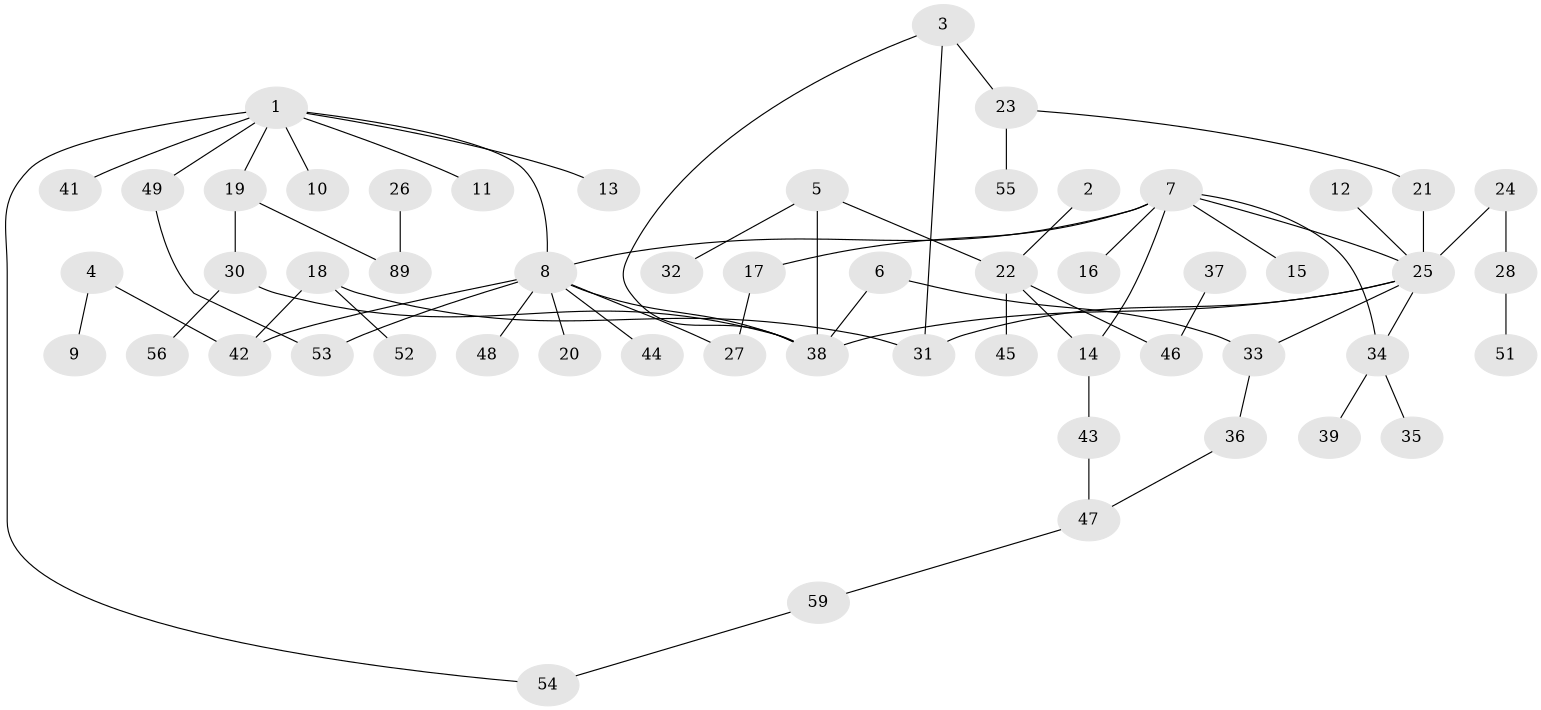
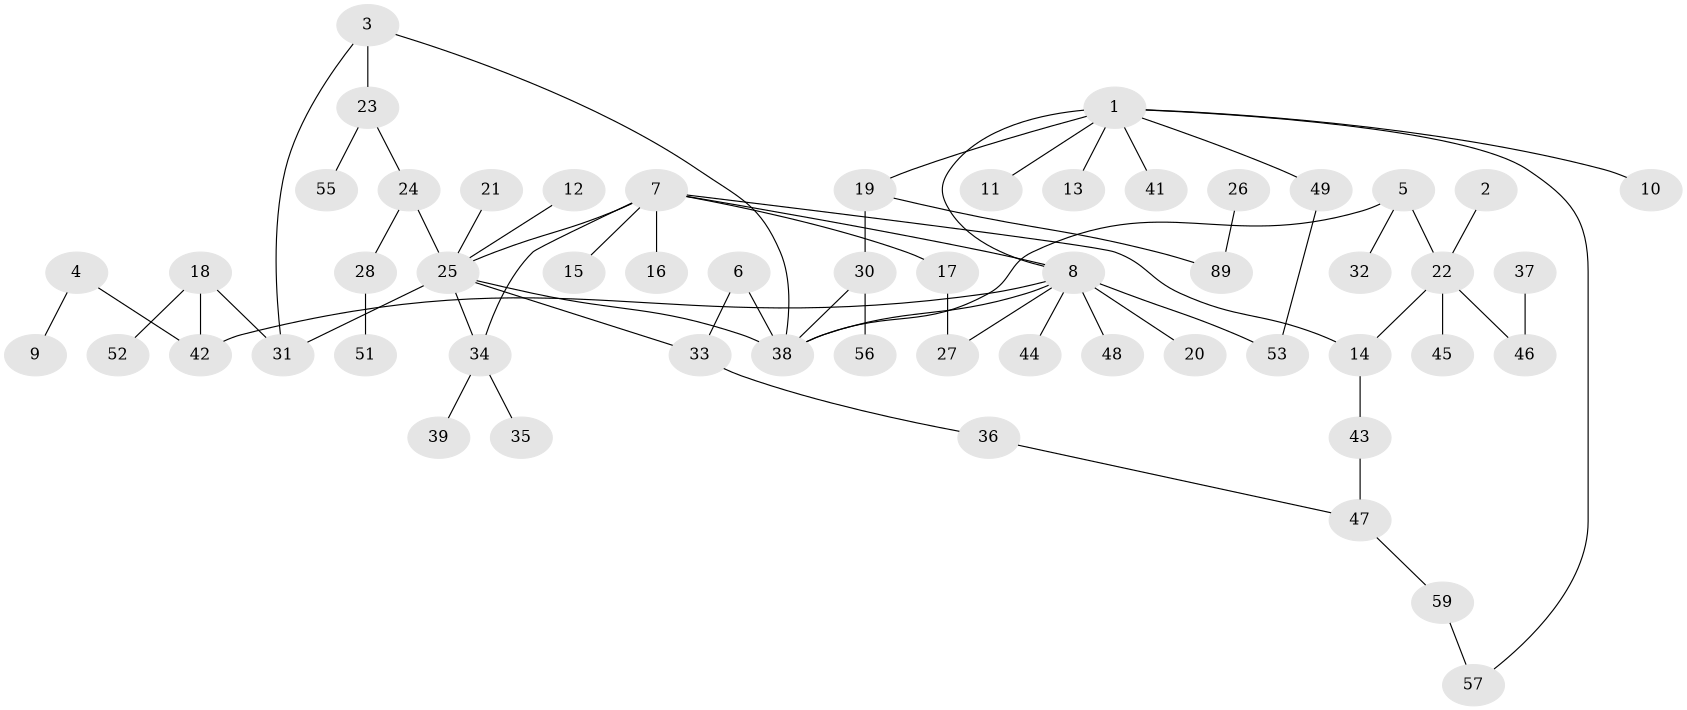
edge "23" -- "21": now "23" -- "24"
node "54": label "54" -> "57"
